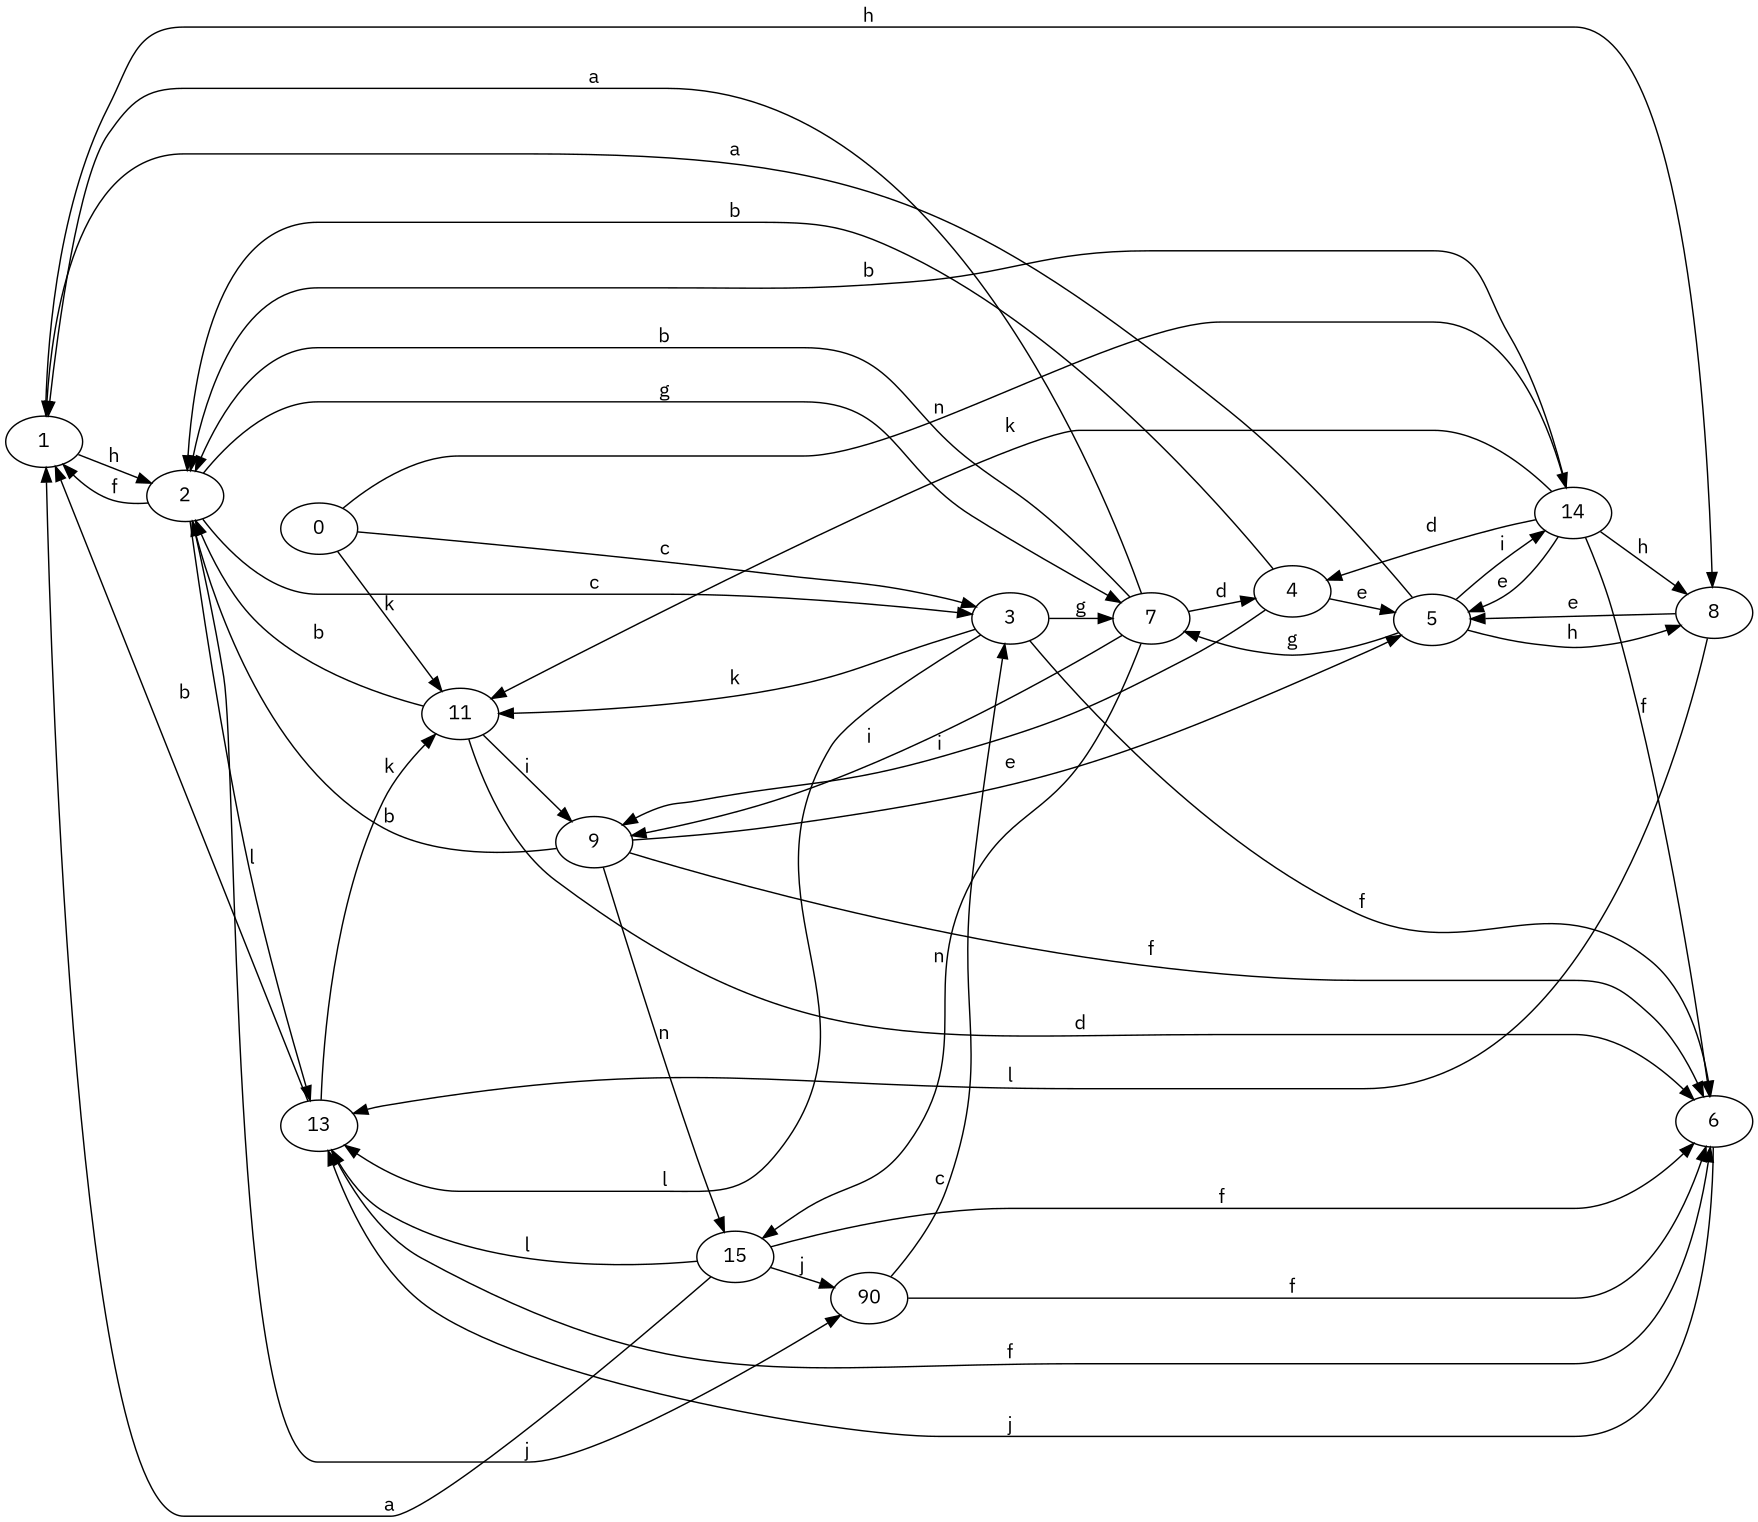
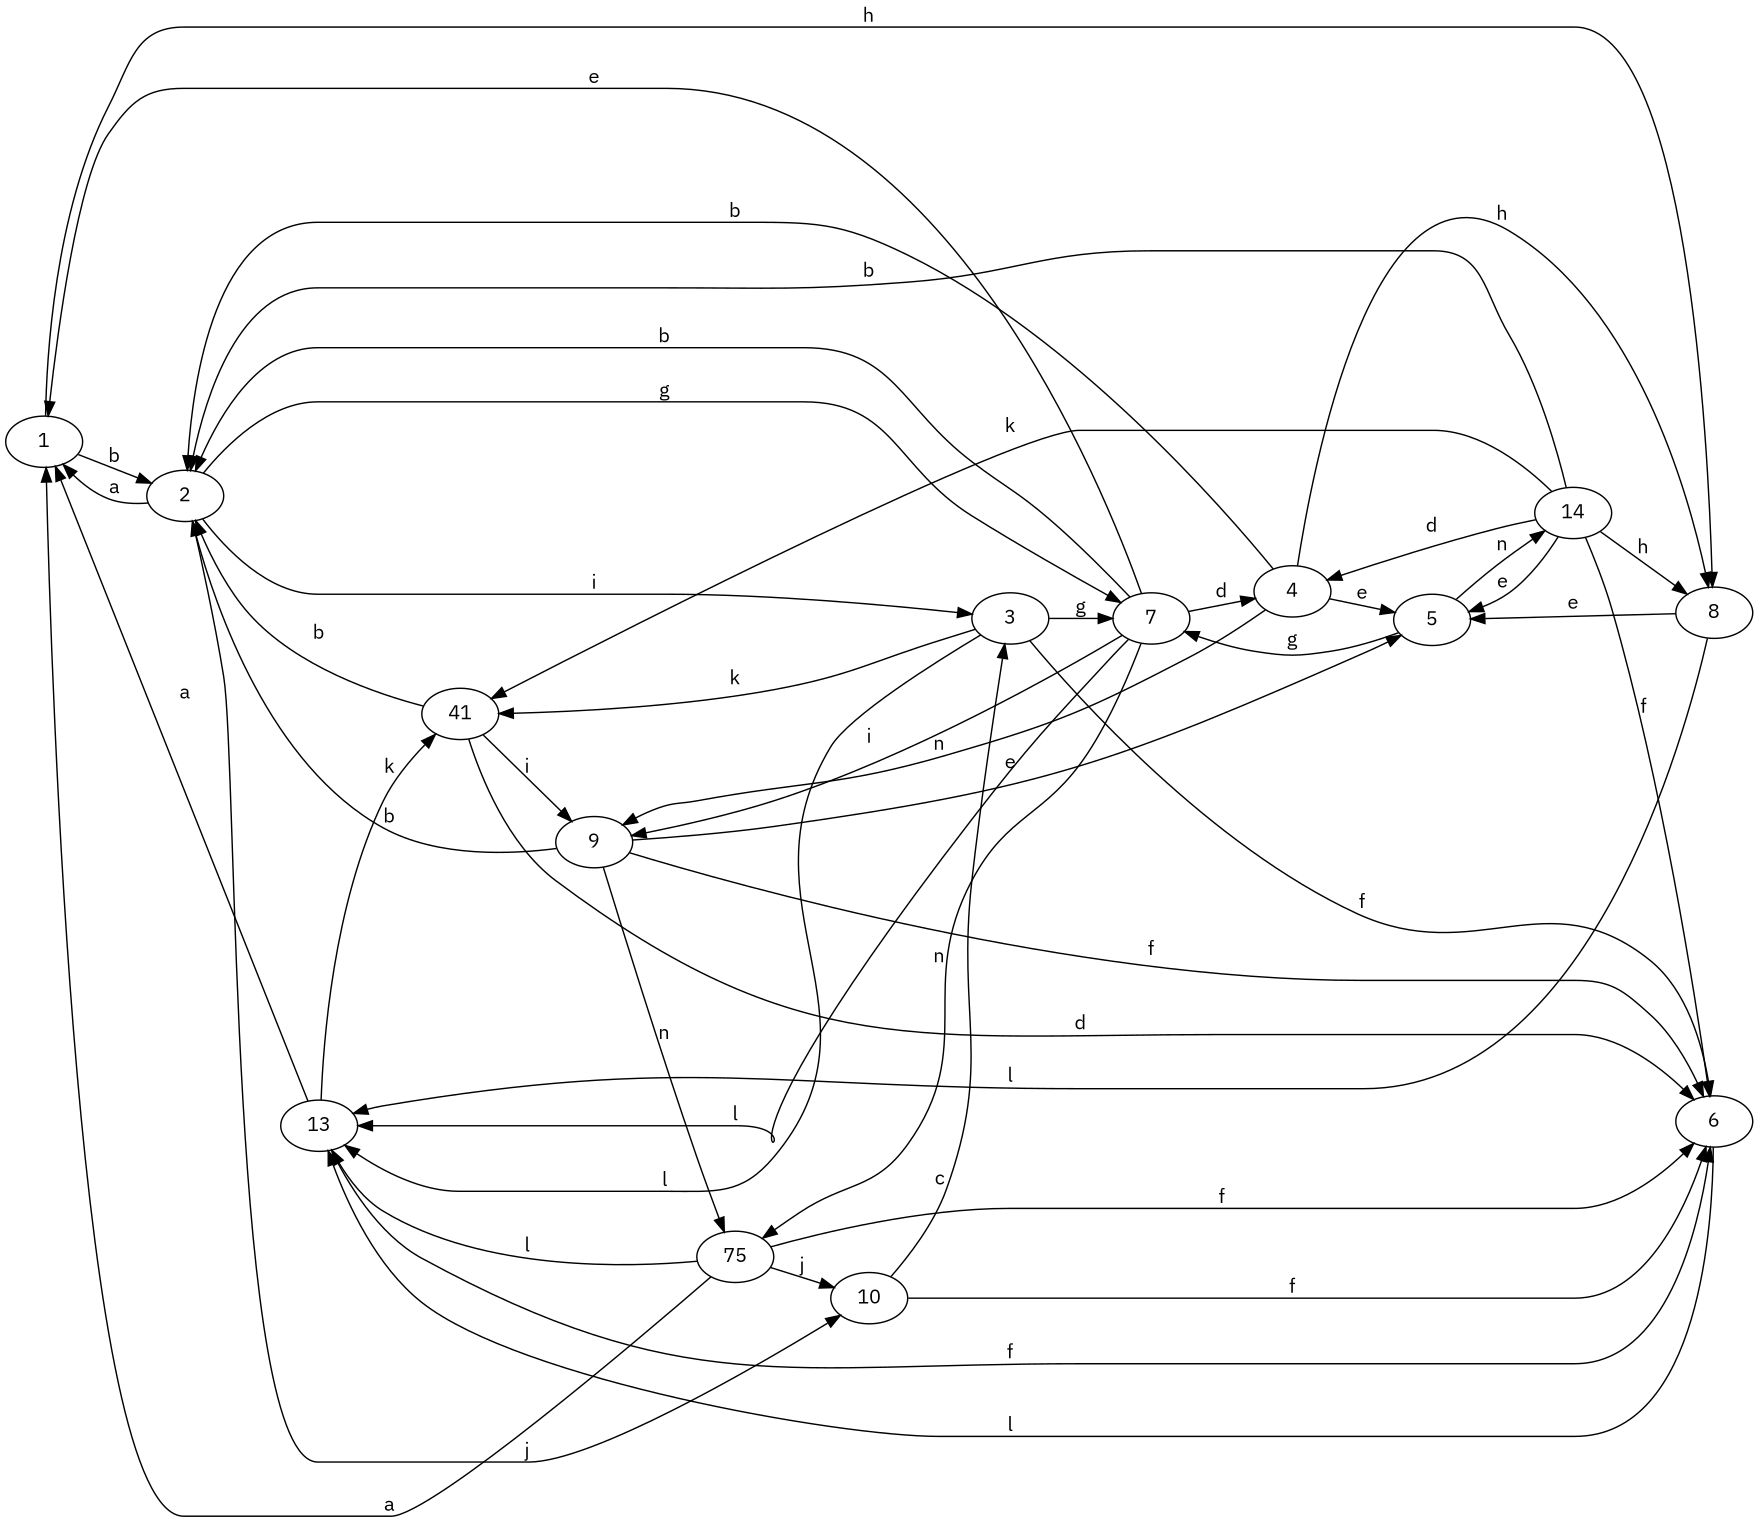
edge "7" -> "1": label "a" -> "e"
edge "5" -> "1": removed, label "a"
edge "1" -> "2": label "h" -> "b"
edge "2" -> "1": label "f" -> "a"
node "0": removed
edge "5" -> "14": label "i" -> "n"
edge "2" -> "3": label "c" -> "i"
edge "5" -> "8": now "4" -> "8"
edge "13" -> "1": label "b" -> "a"
node "11": label "11" -> "41"
edge "4" -> "9": label "i" -> "n"
edge "2" -> "13": now "7" -> "13"
node "15": label "15" -> "75"
node "90": label "90" -> "10"
edge "6" -> "13": label "j" -> "l"
